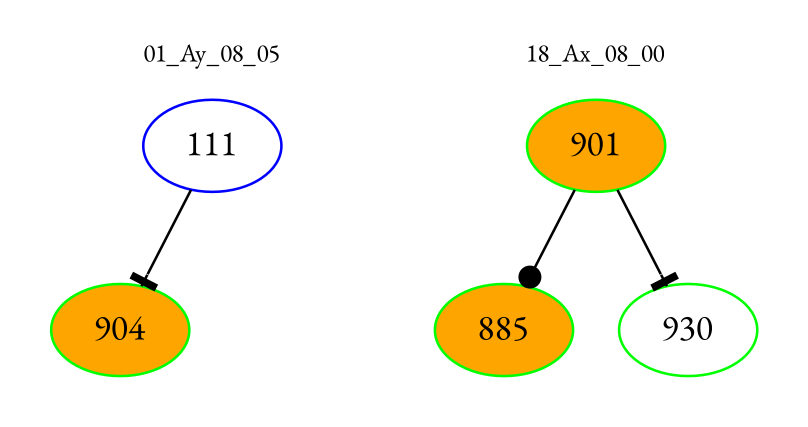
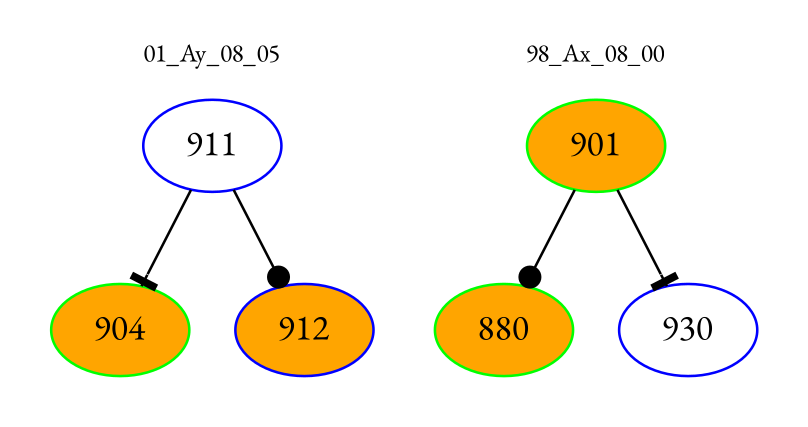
cluster "18_Ax_08_00": label "18_Ax_08_00" -> "98_Ax_08_00"
node "111": label "111" -> "911"
node "912": added
node "885": label "885" -> "880"
node "930": color green -> blue
